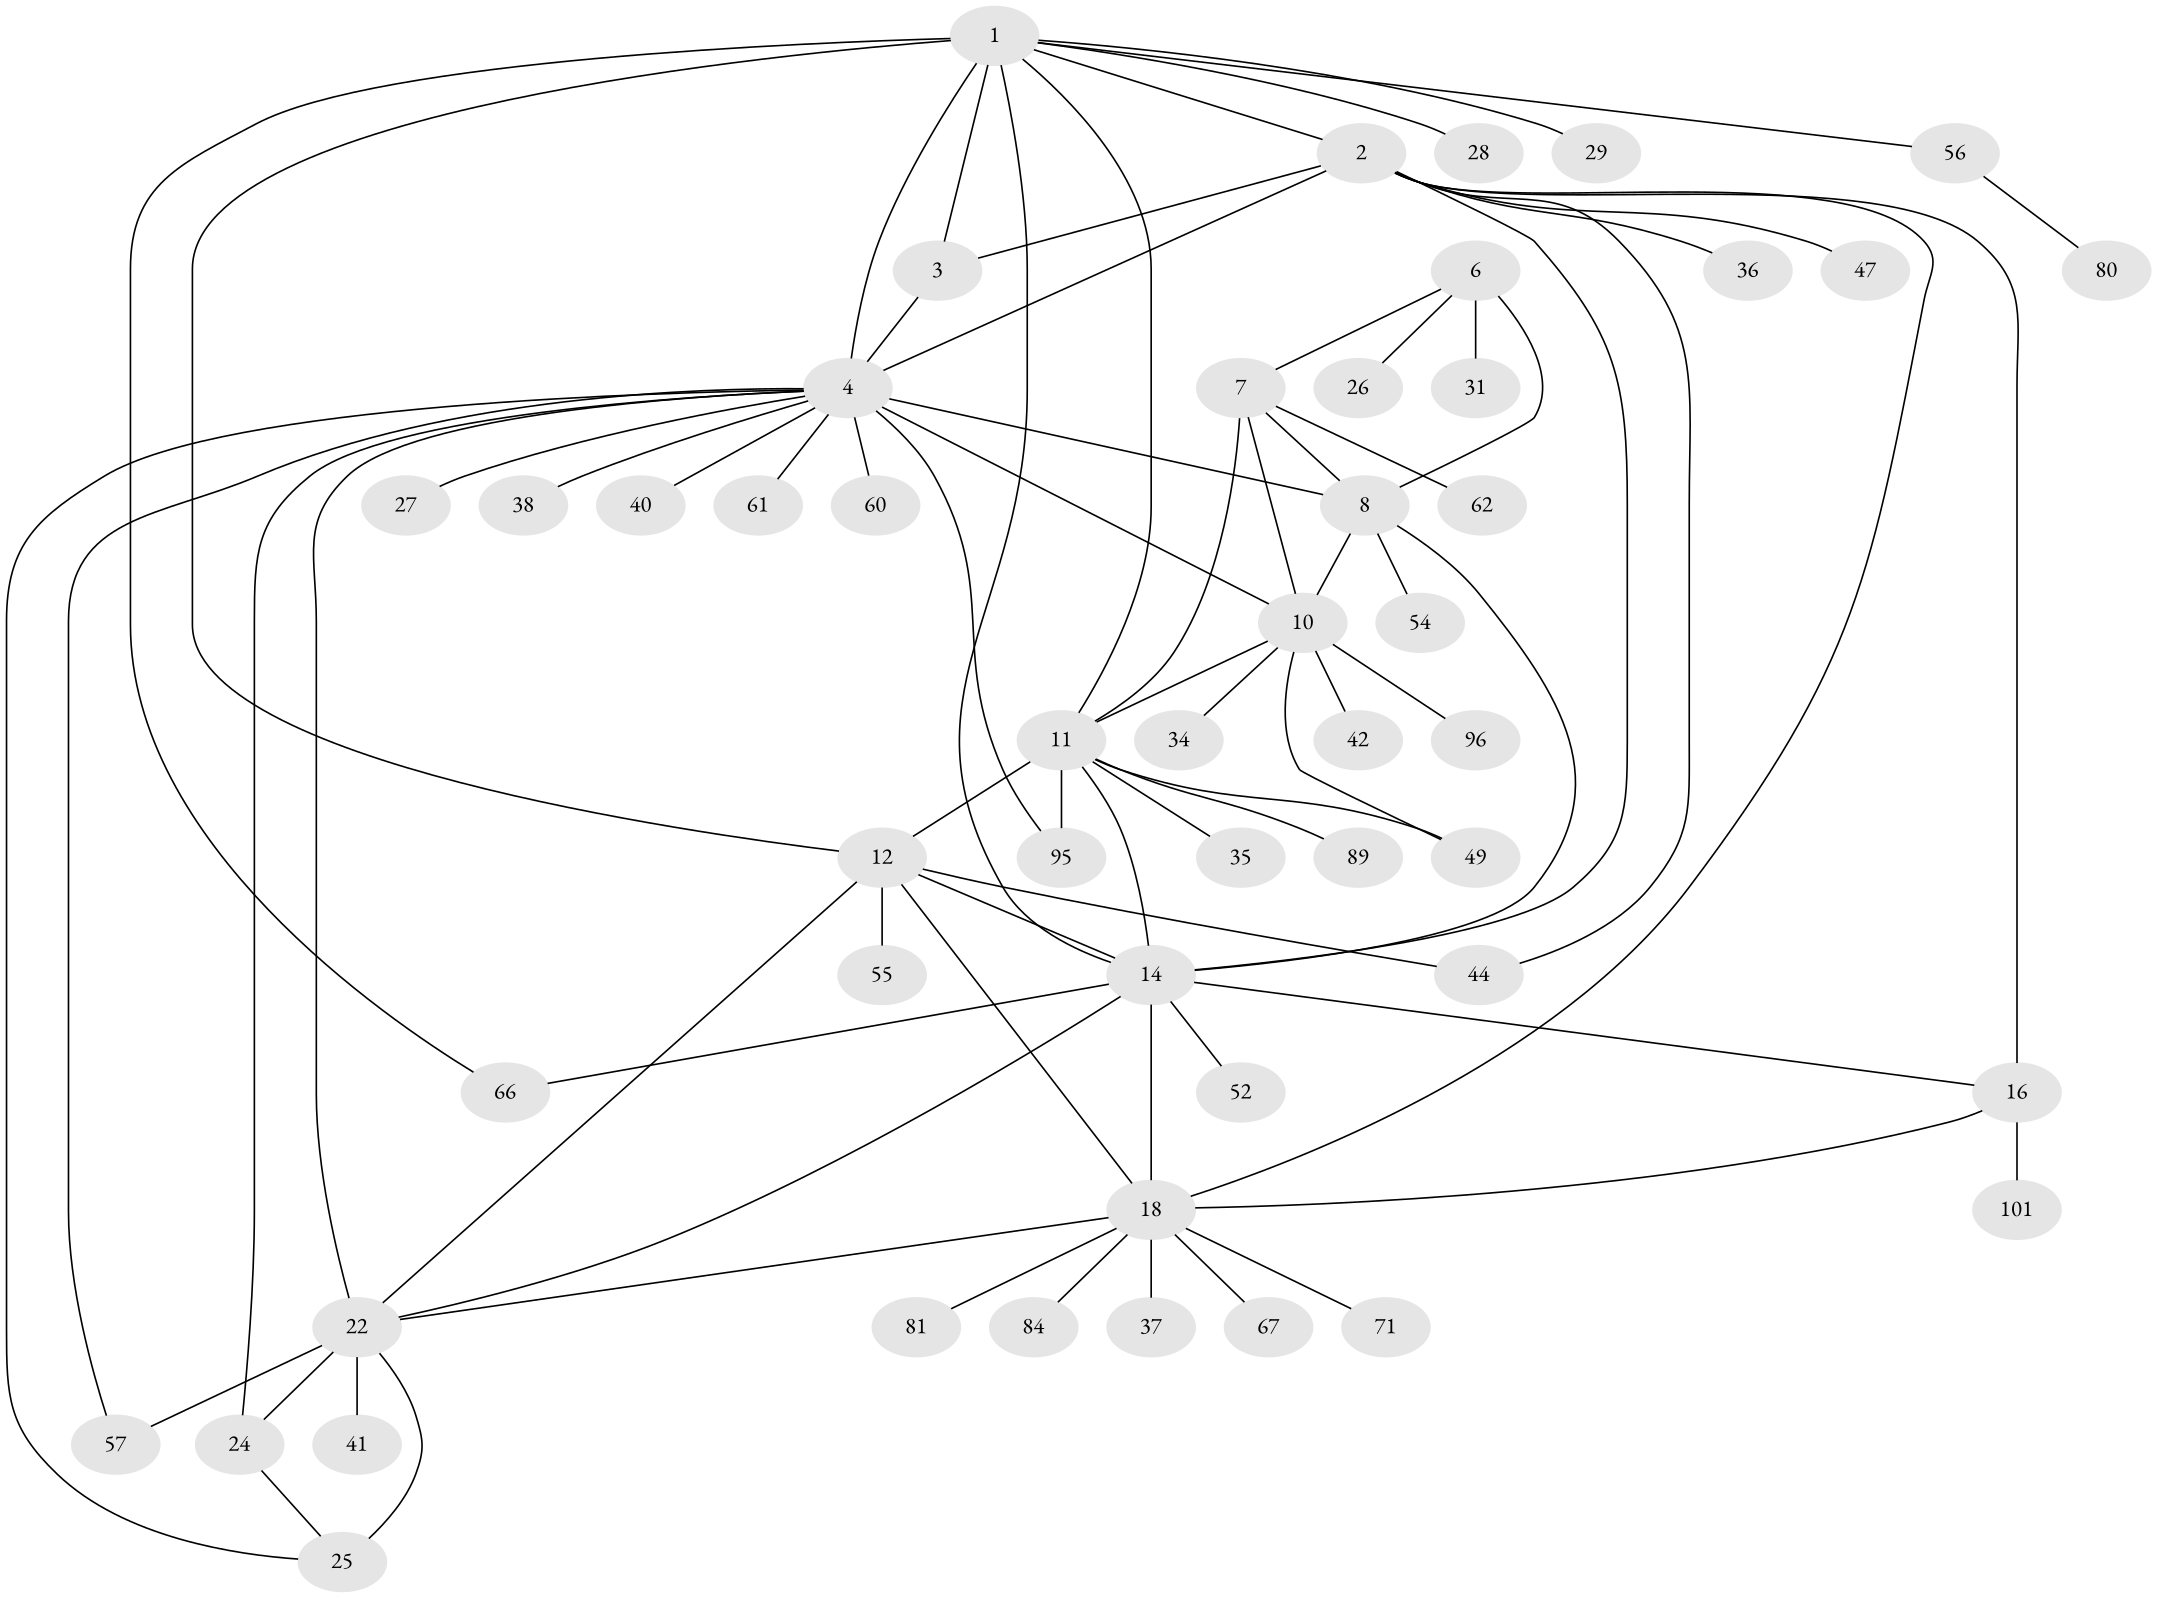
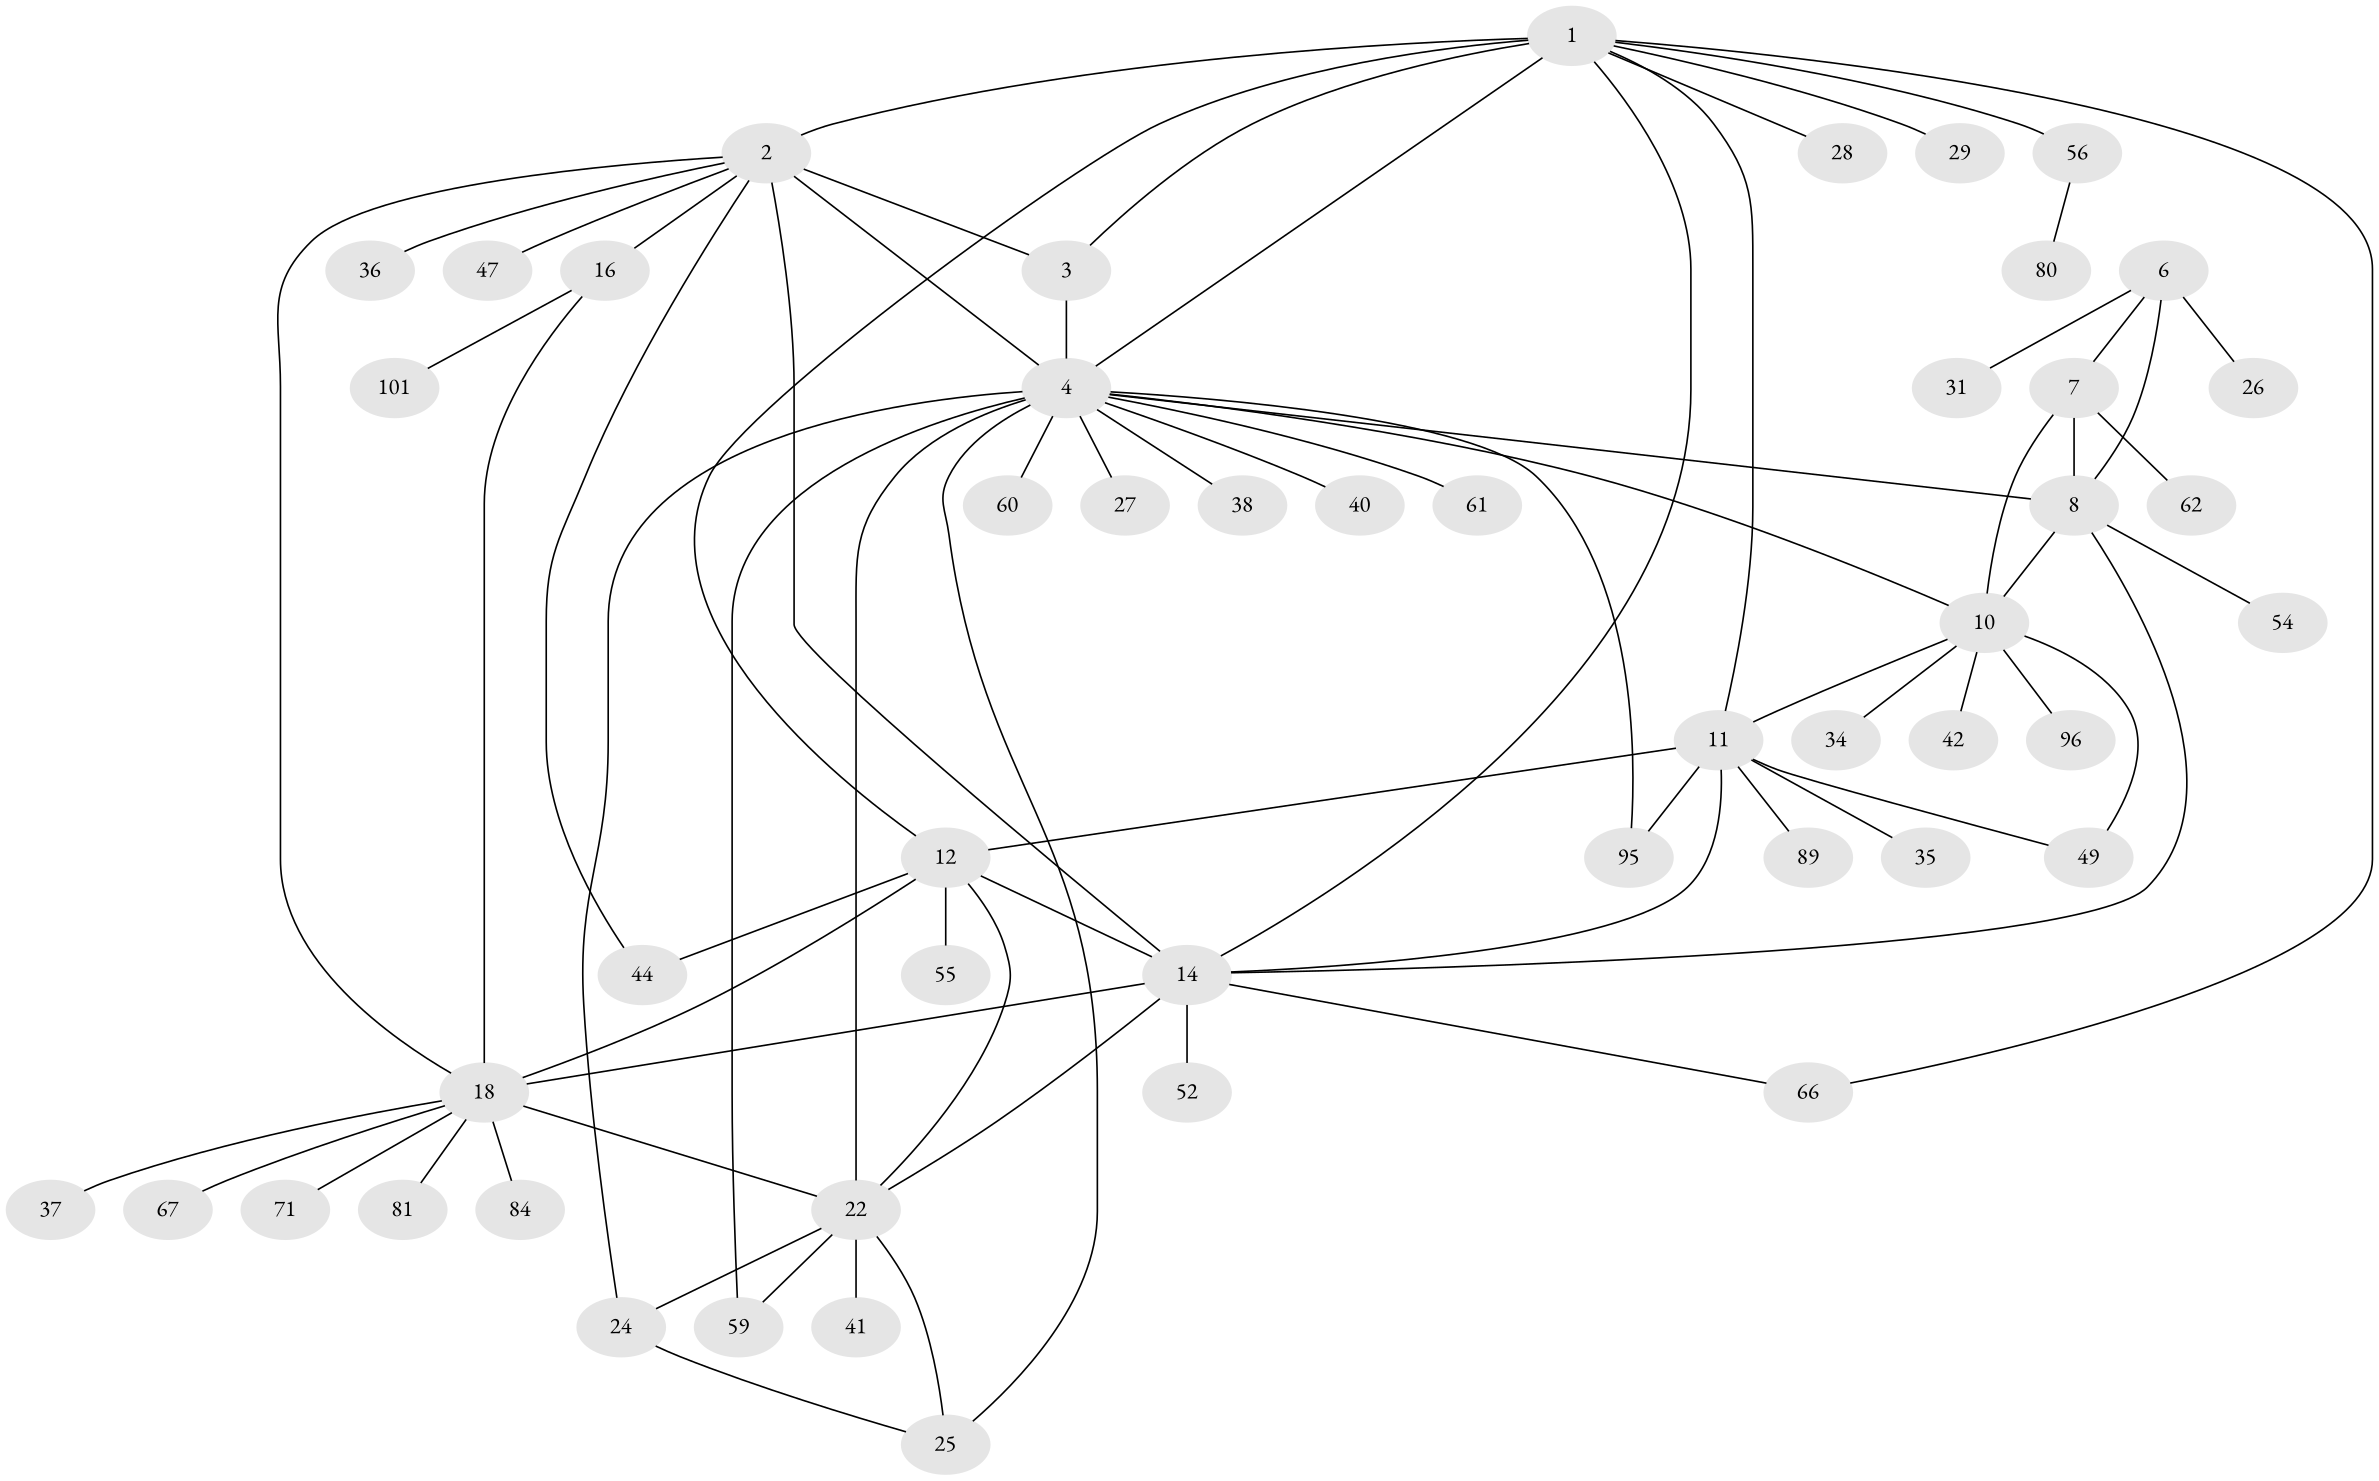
edge "7" -- "11": removed
edge "14" -- "16": removed
node "57": label "57" -> "59"
